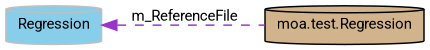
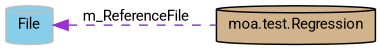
node "Regression": label "Regression" -> "File"
